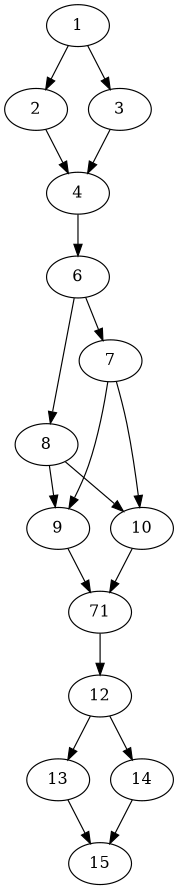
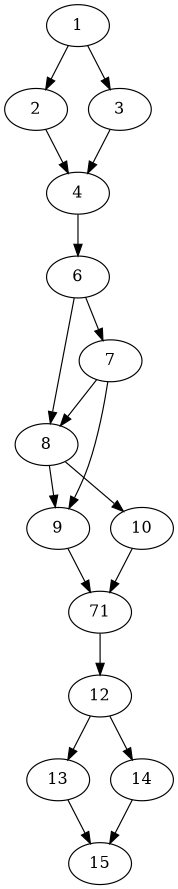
edge "7" -> "10": now "7" -> "8"
